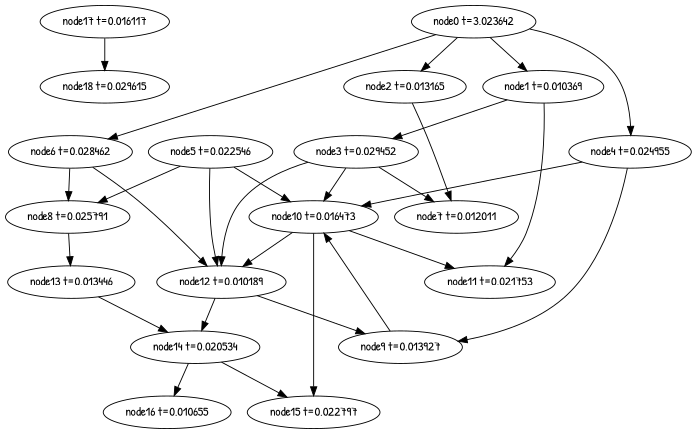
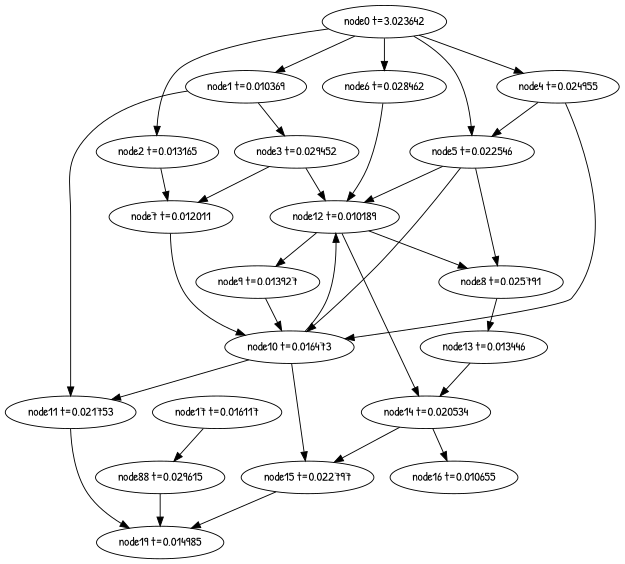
edge "node0 t=3.023642" -> "node5 t=0.022546": added
node "node18 t=0.029615": label "node18 t=0.029615" -> "node88 t=0.029615"
edge "node6 t=0.028462" -> "node8 t=0.025791": now "node12 t=0.010189" -> "node8 t=0.025791"
edge "node3 t=0.029452" -> "node10 t=0.016473": now "node7 t=0.012011" -> "node10 t=0.016473"
edge "node4 t=0.024955" -> "node9 t=0.013927": now "node4 t=0.024955" -> "node5 t=0.022546"
node "node19 t=0.014985": added
